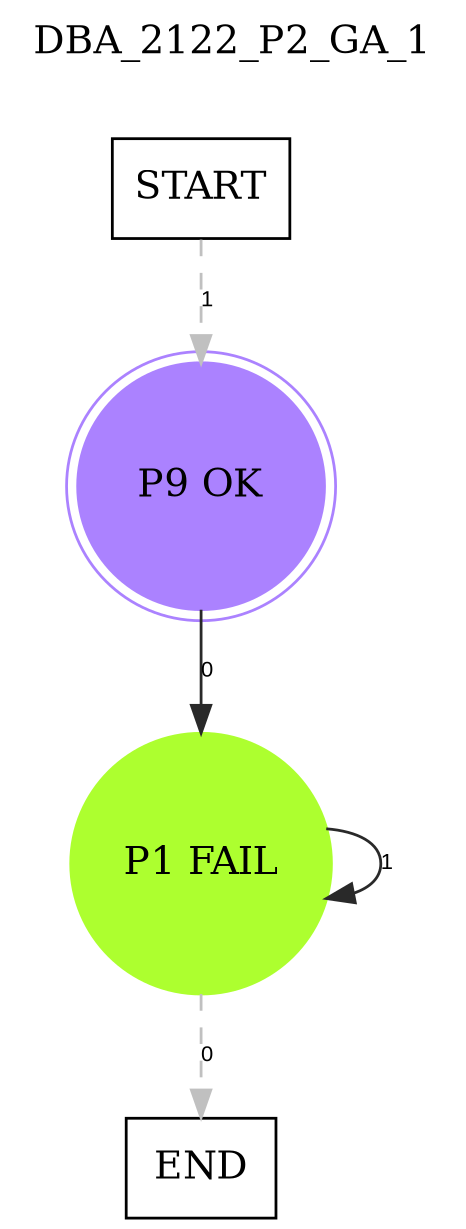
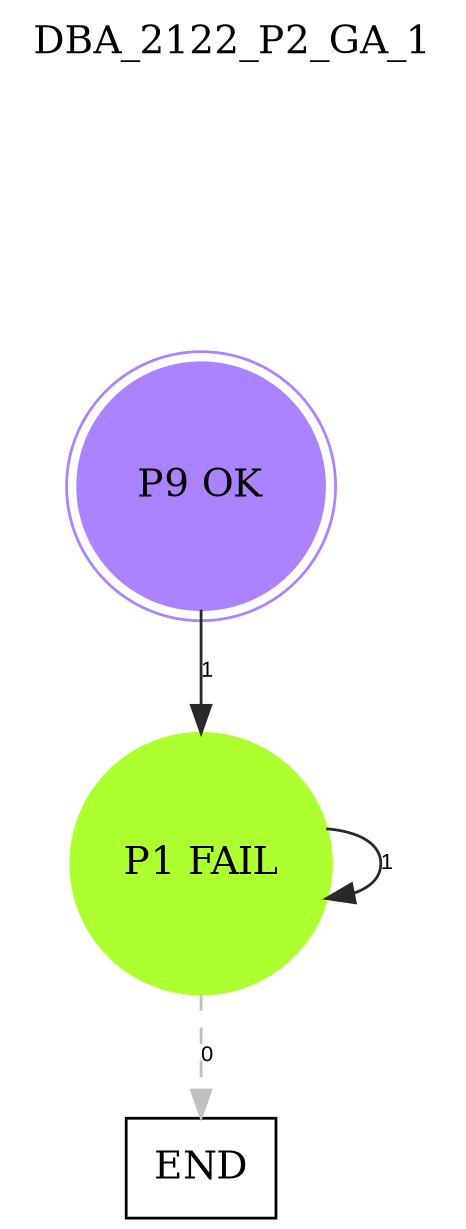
node "START": removed
edge "P9 OK" -> "P1 FAIL": label "0" -> "1"
